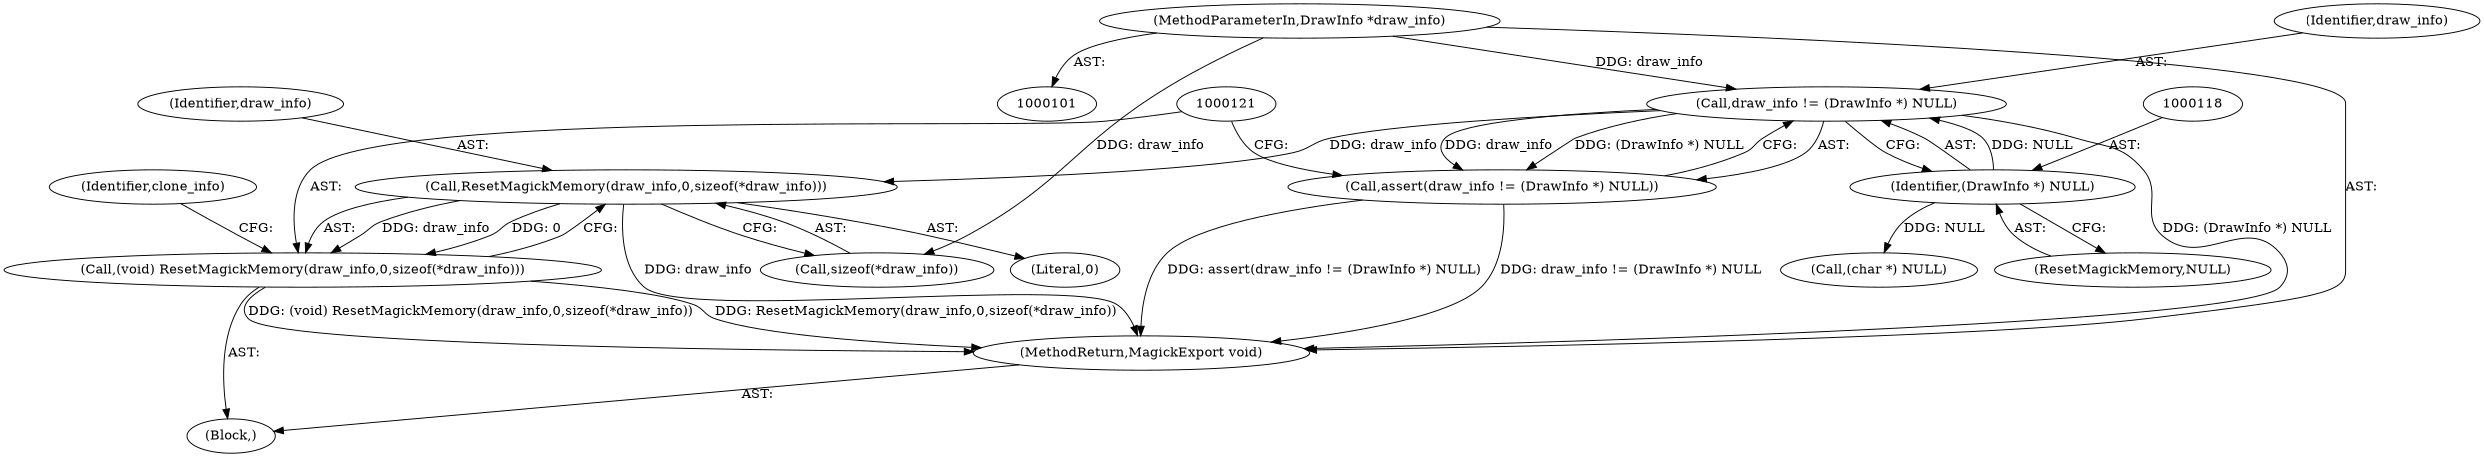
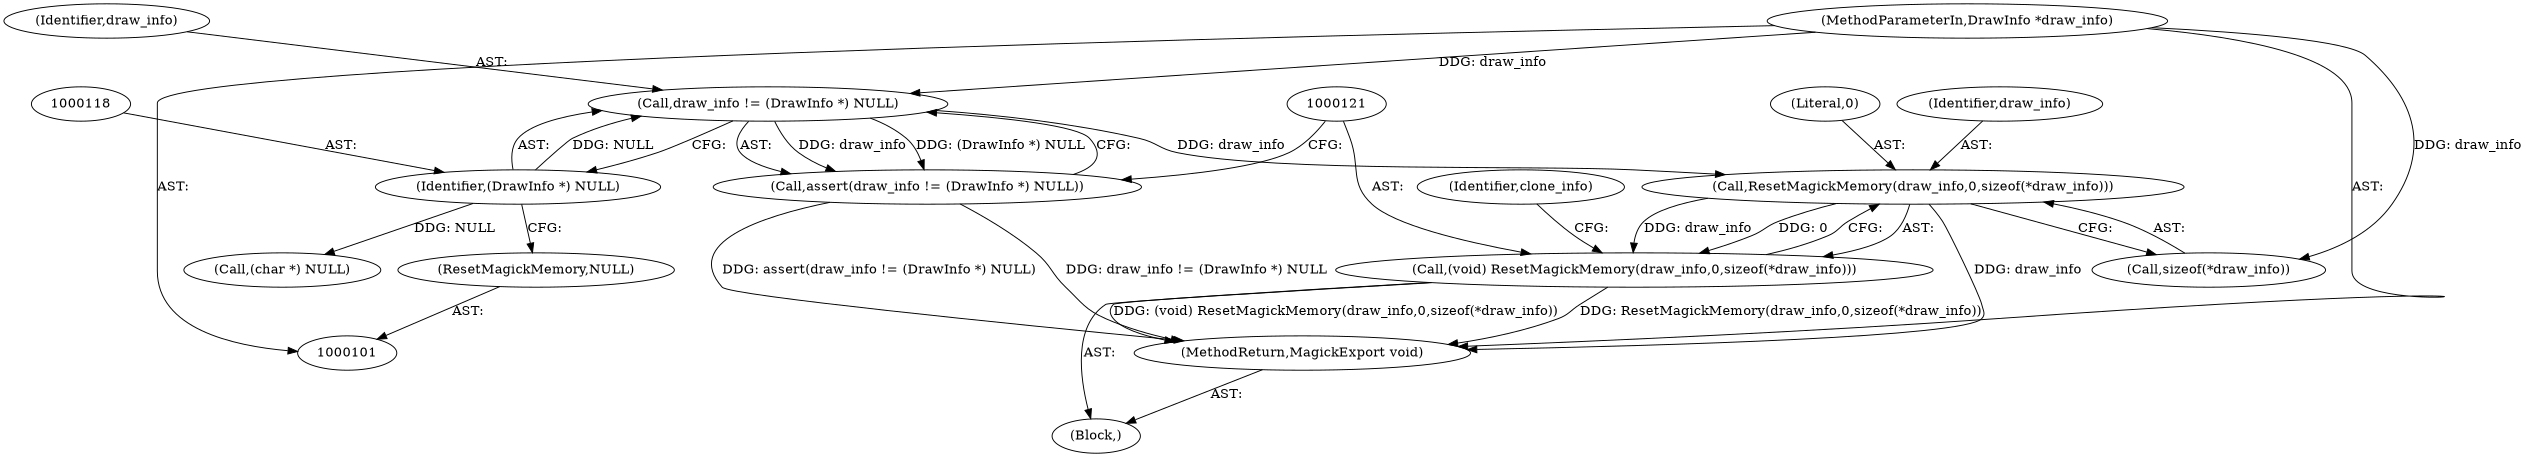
edge "(Call,ResetMagickMemory(draw_info,0,sizeof(*draw_info)))" -> "(Literal,0)": reversed
edge "(ResetMagickMemory,NULL)" -> "(Identifier,(DrawInfo *) NULL)": now "(ResetMagickMemory,NULL)" -> "1000101"
edge "(Call,draw_info != (DrawInfo *) NULL)" -> "(MethodReturn,MagickExport void)": removed, label "DDG: (DrawInfo *) NULL"
